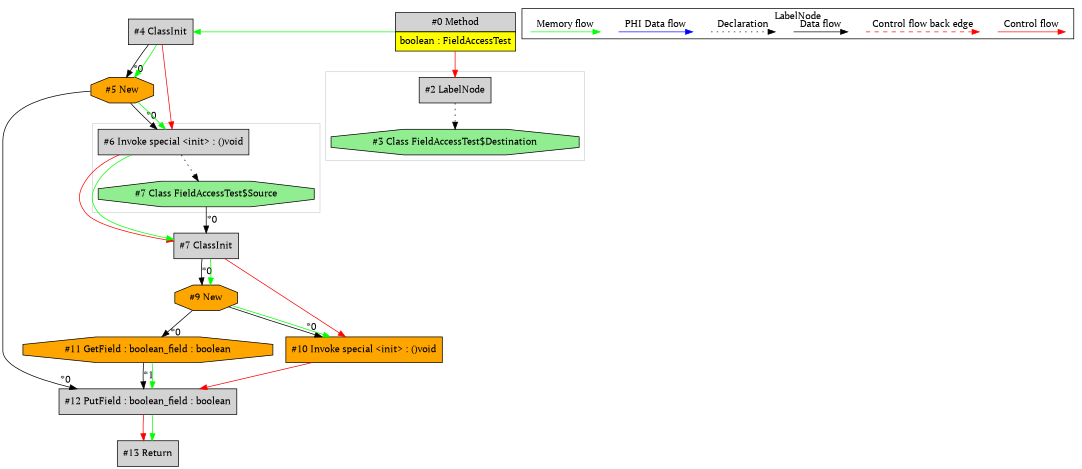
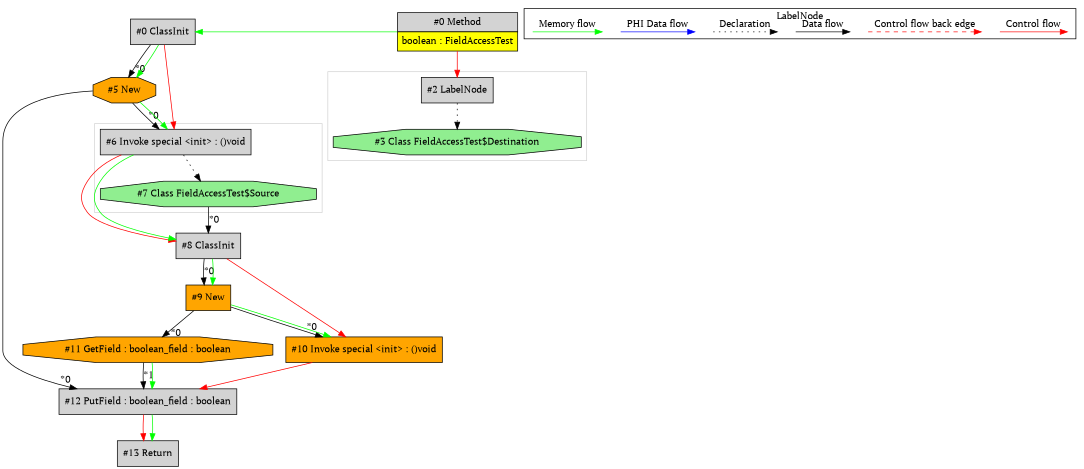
node "#4 ClassInit": label "#4 ClassInit" -> "#0 ClassInit"
node "#7 ClassInit": label "#7 ClassInit" -> "#8 ClassInit"
node "#9 New": shape octagon -> box
